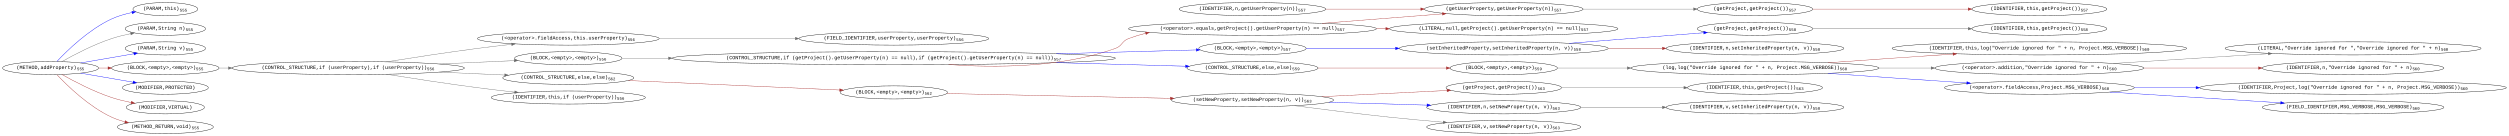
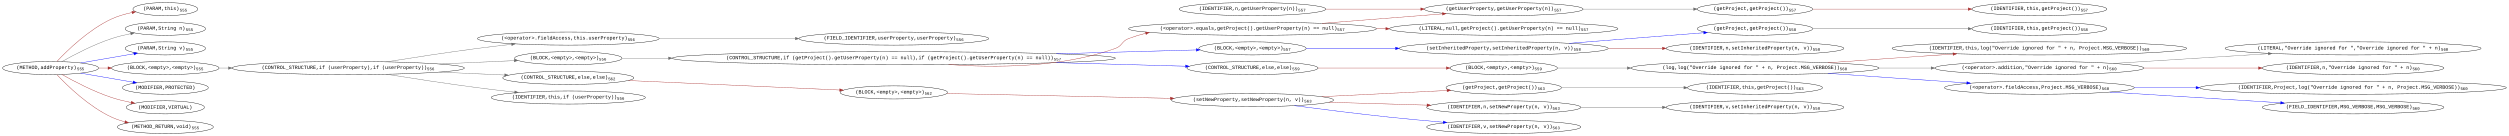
edge "(METHOD,addProperty)" -> "(PARAM,this)": color blue -> brown
edge "(setNewProperty,setNewProperty(n, v))" -> "(IDENTIFIER,n,setNewProperty(n, v))": color blue -> brown
edge "(setNewProperty,setNewProperty(n, v))" -> "(IDENTIFIER,v,setNewProperty(n, v))": color gray40 -> blue
